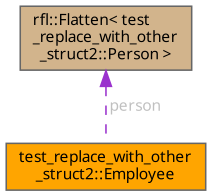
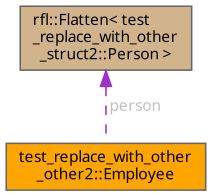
node "test_replace_with_other _struct2::Employee": label "test_replace_with_other _struct2::Employee" -> "test_replace_with_other _other2::Employee"
